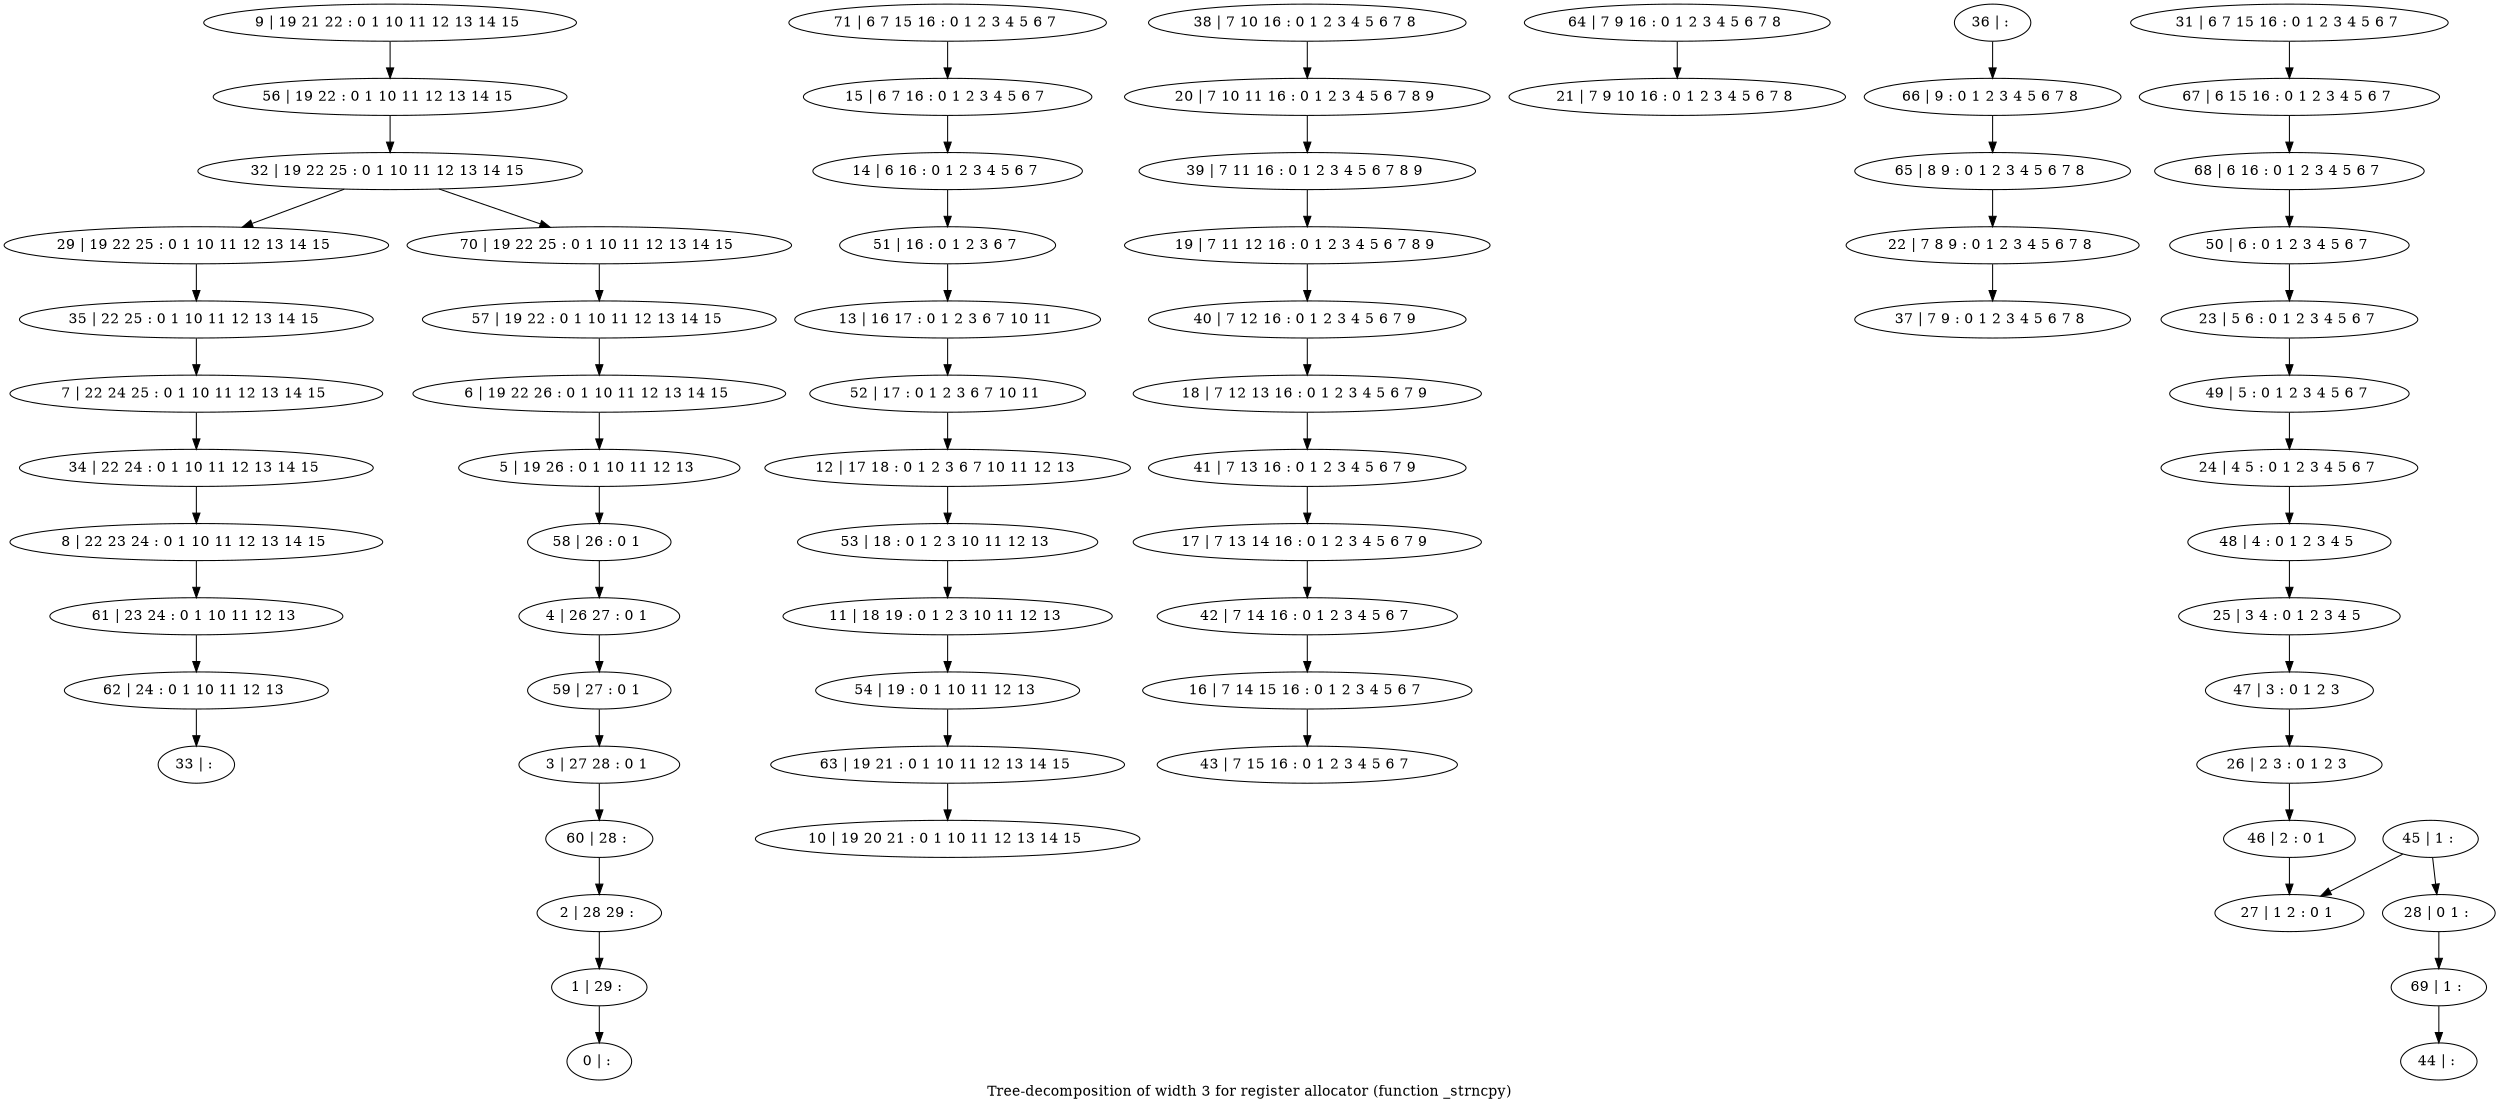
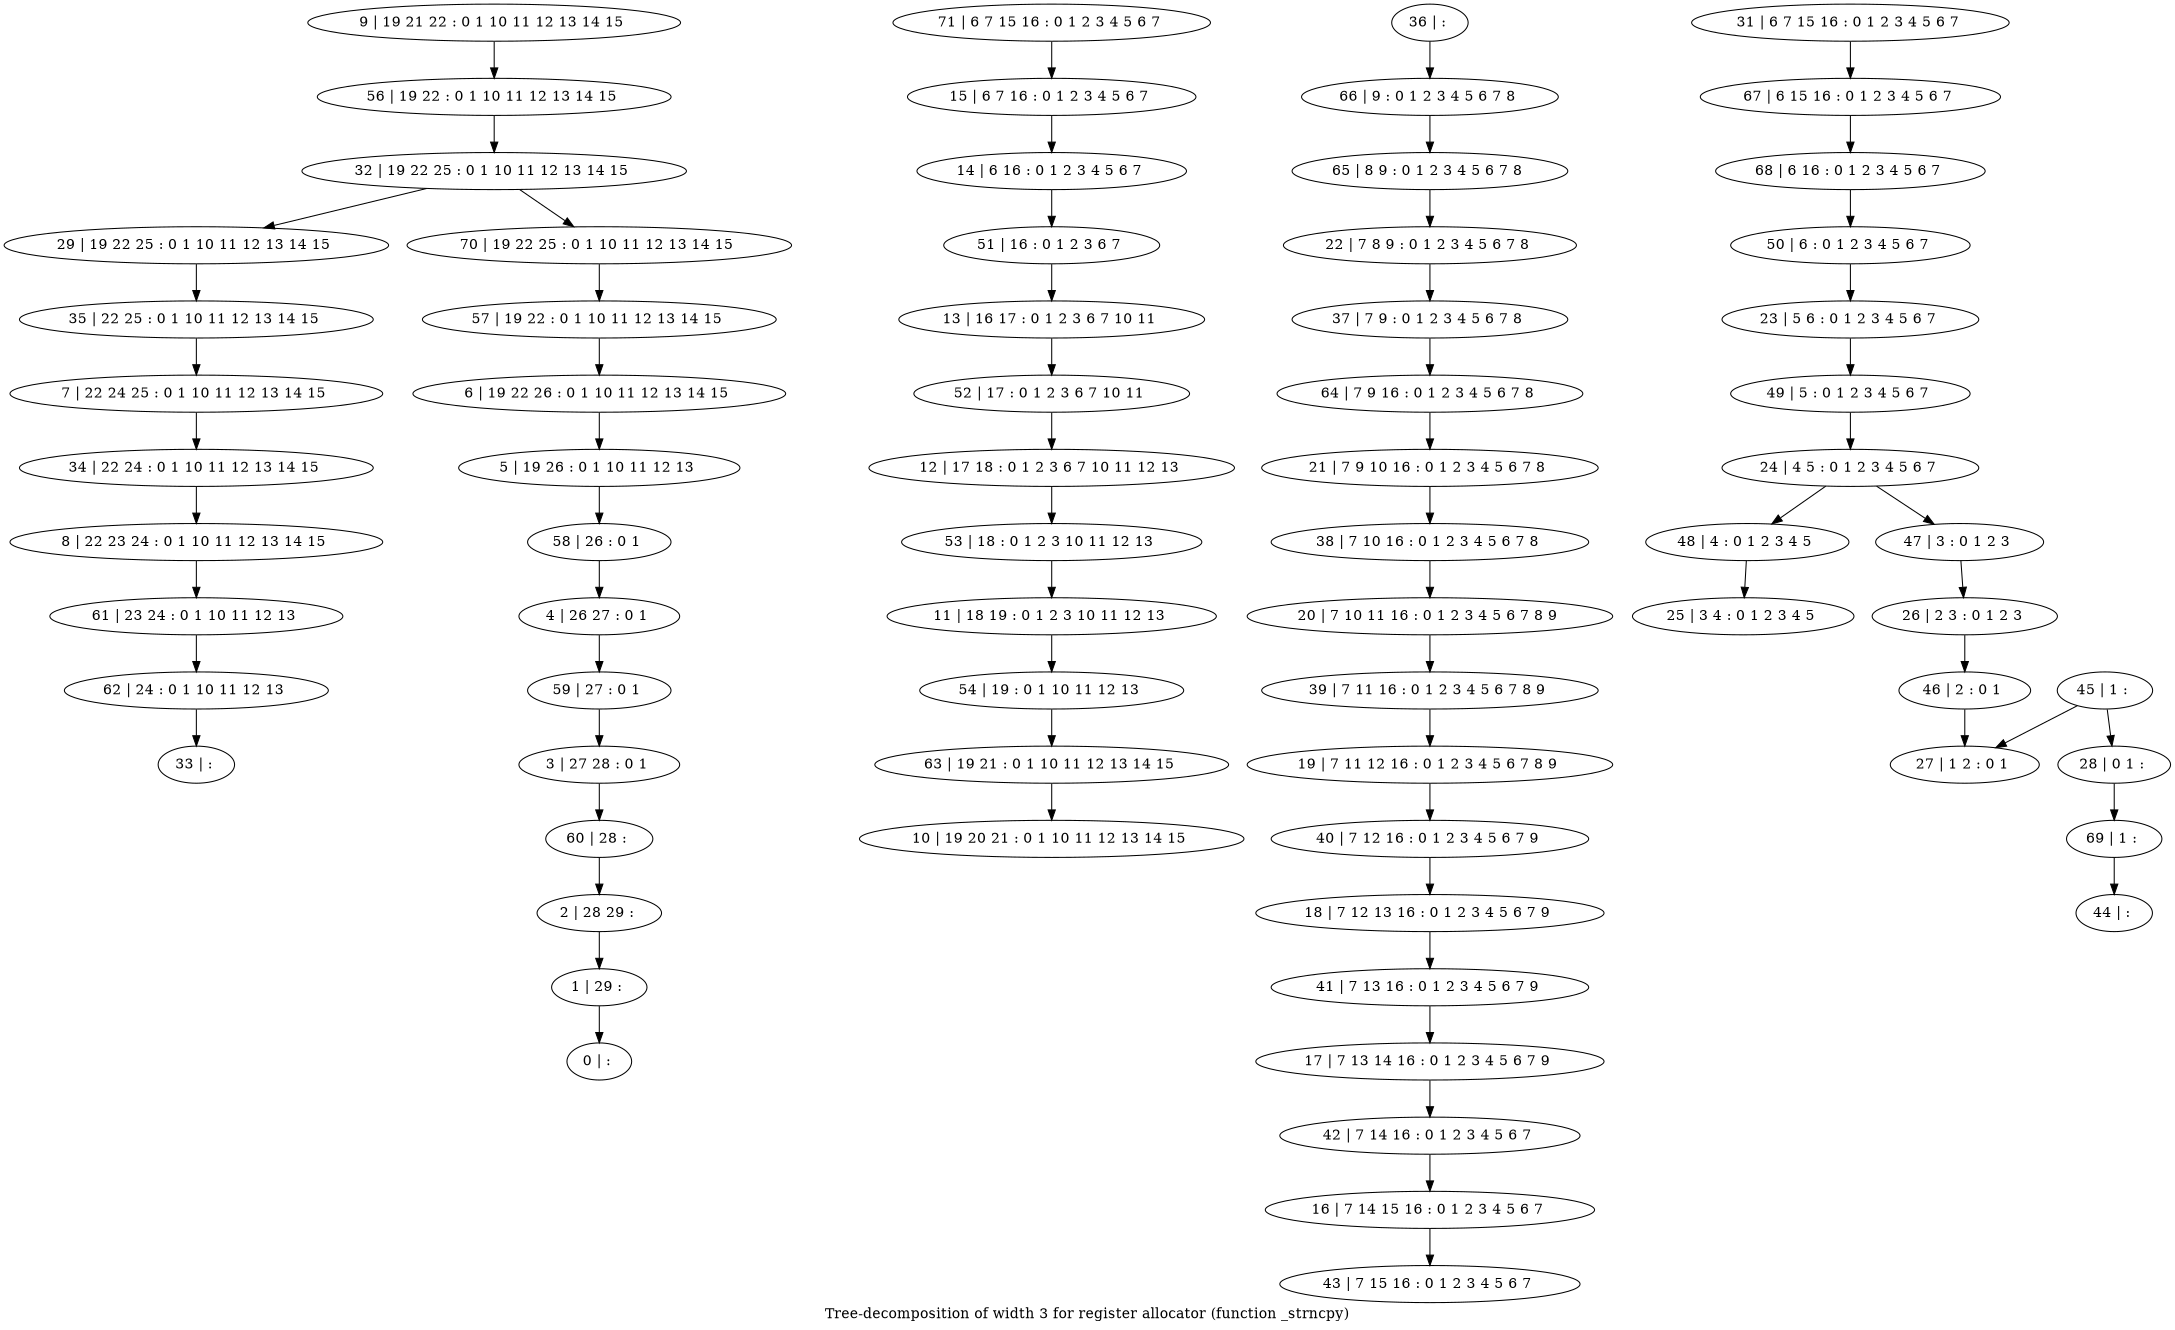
edge "37 | 7 9 : 0 1 2 3 4 5 6 7 8" -> "64 | 7 9 16 : 0 1 2 3 4 5 6 7 8": added
edge "21 | 7 9 10 16 : 0 1 2 3 4 5 6 7 8" -> "38 | 7 10 16 : 0 1 2 3 4 5 6 7 8": added
edge "25 | 3 4 : 0 1 2 3 4 5" -> "47 | 3 : 0 1 2 3": now "24 | 4 5 : 0 1 2 3 4 5 6 7" -> "47 | 3 : 0 1 2 3"
